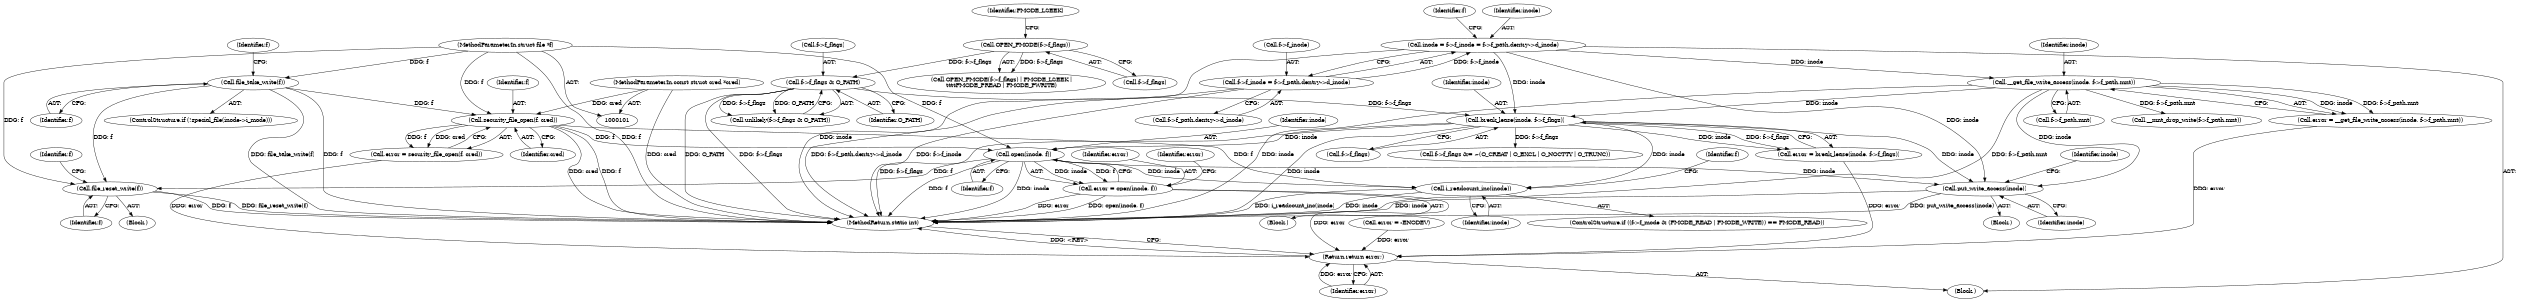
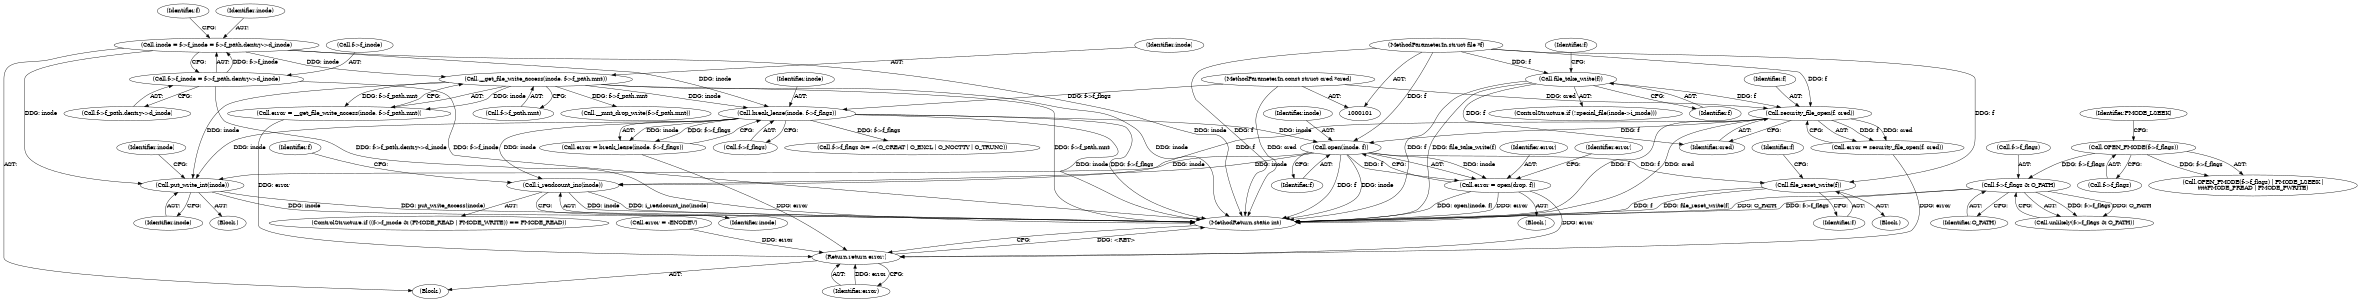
edge "(Call,f->f_flags & O_PATH)" -> "(Call,break_lease(inode, f->f_flags))": now "(MethodParameterIn,const struct cred *cred)" -> "(Call,break_lease(inode, f->f_flags))"
edge "(Call,file_take_write(f))" -> "(Call,file_reset_write(f))": now "(Call,file_take_write(f))" -> "(Identifier,cred)"
node "(Call,error = open(inode, f))": label "(Call,error = open(inode, f))" -> "(Call,error = open(drop, f))"
node "(Call,put_write_access(inode))": label "(Call,put_write_access(inode))" -> "(Call,put_write_int(inode))"
